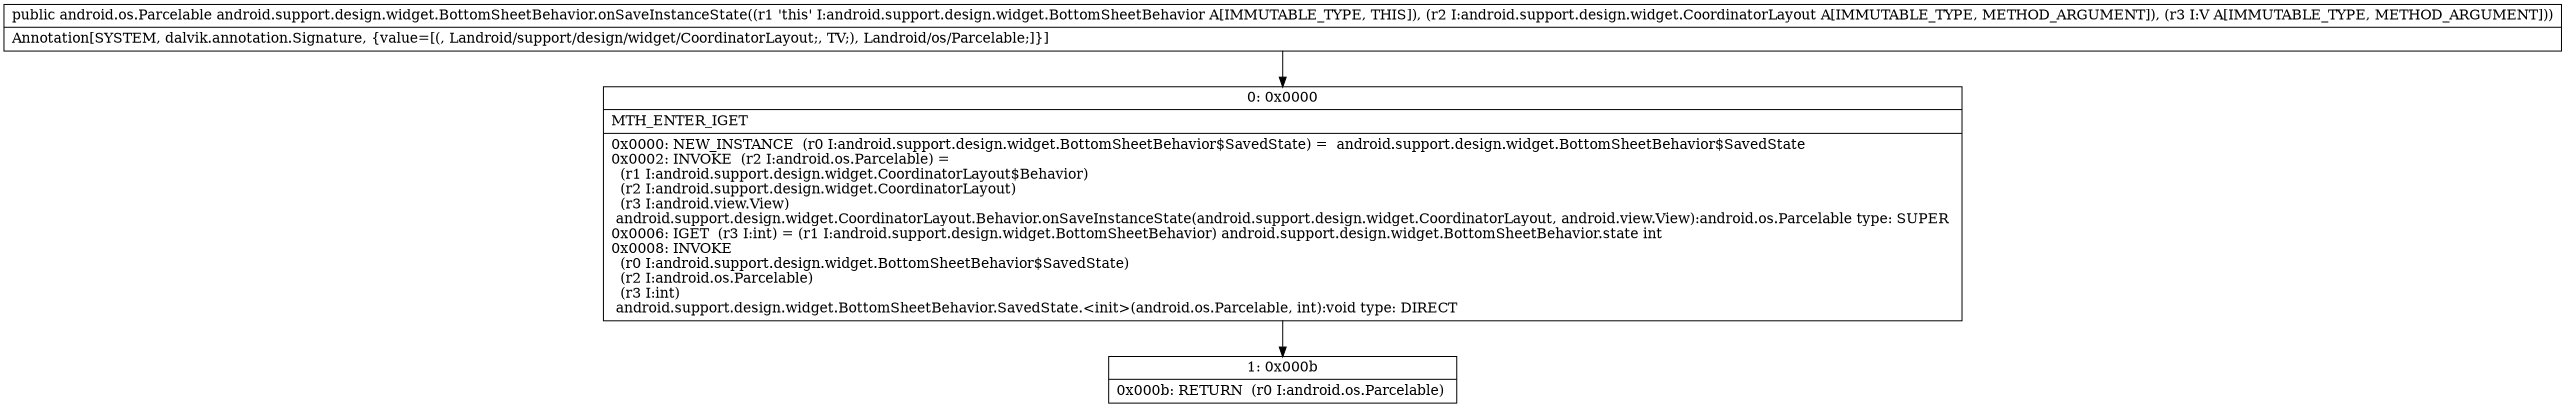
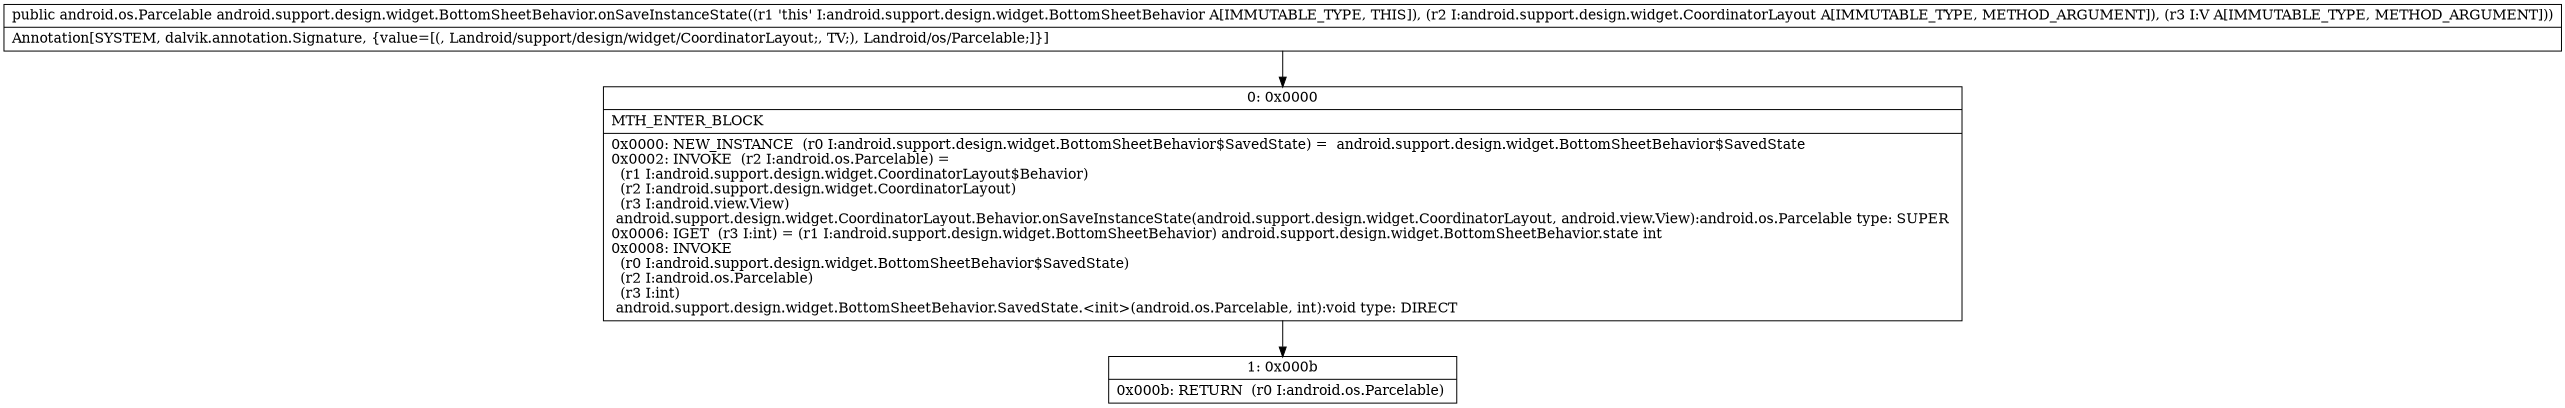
node "0: 0x0000": text "MTH_ENTER_IGET" -> "MTH_ENTER_BLOCK"
